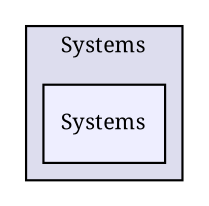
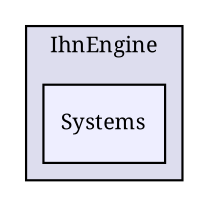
cluster "Systems": label "Systems" -> "IhnEngine"
